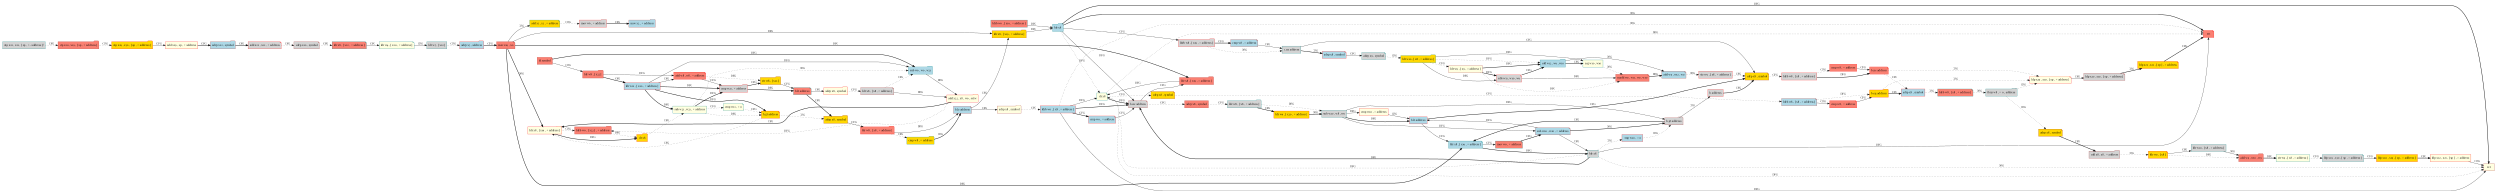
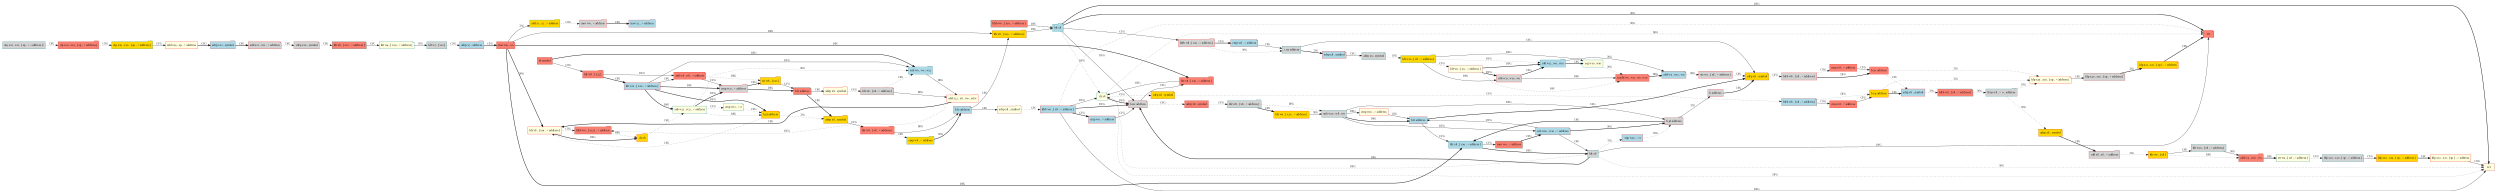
node "add x3 , x3 , # address": shape note -> folder
node "stp x29 , x30 , [ sp , # address ]": color red -> teal
edge "ldr w9 , [ x20 , # address ]" -> "sub w20 , w8 , w9": style bold -> solid
